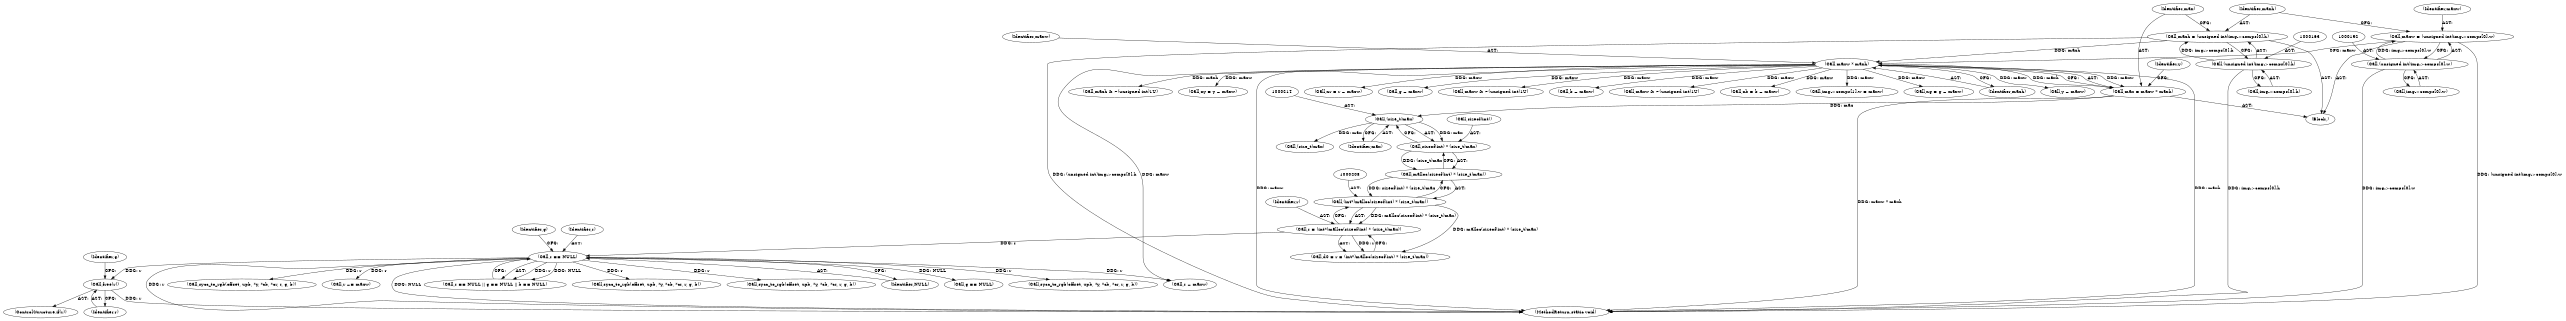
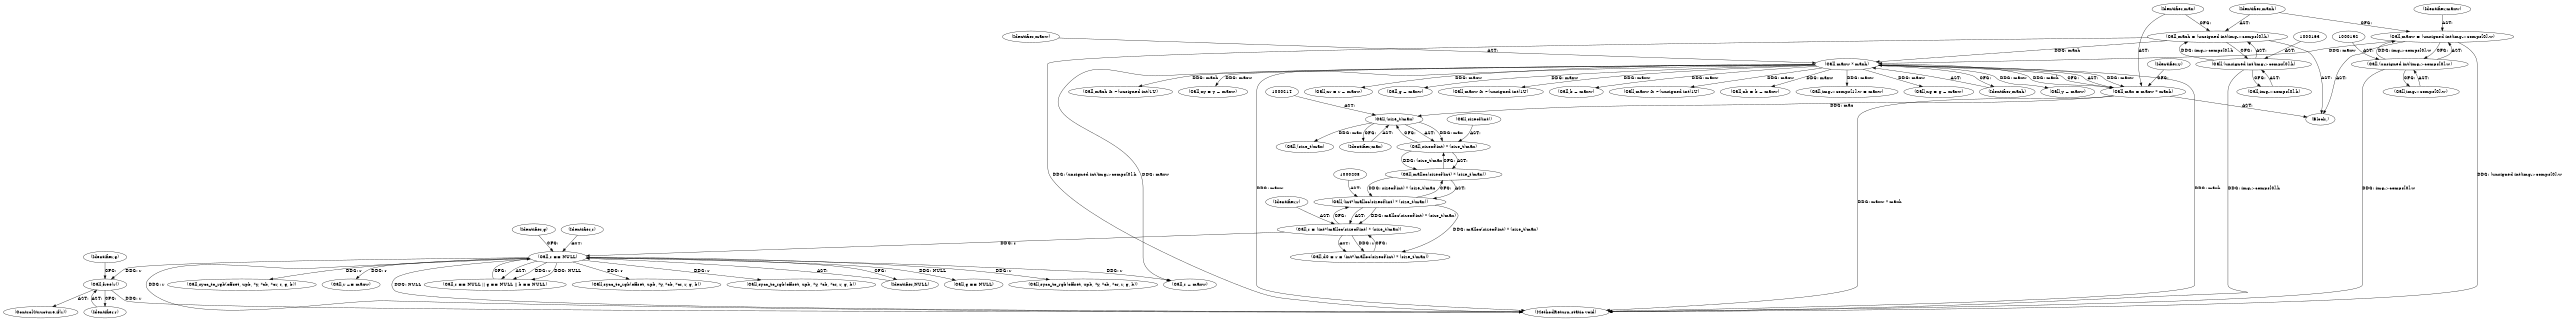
edge "(Call,maxw = (unsigned int)img->comps[0].w)" -> "(Call,maxw * maxh)": label "CFG: maxw" -> "DDG: maxw"
